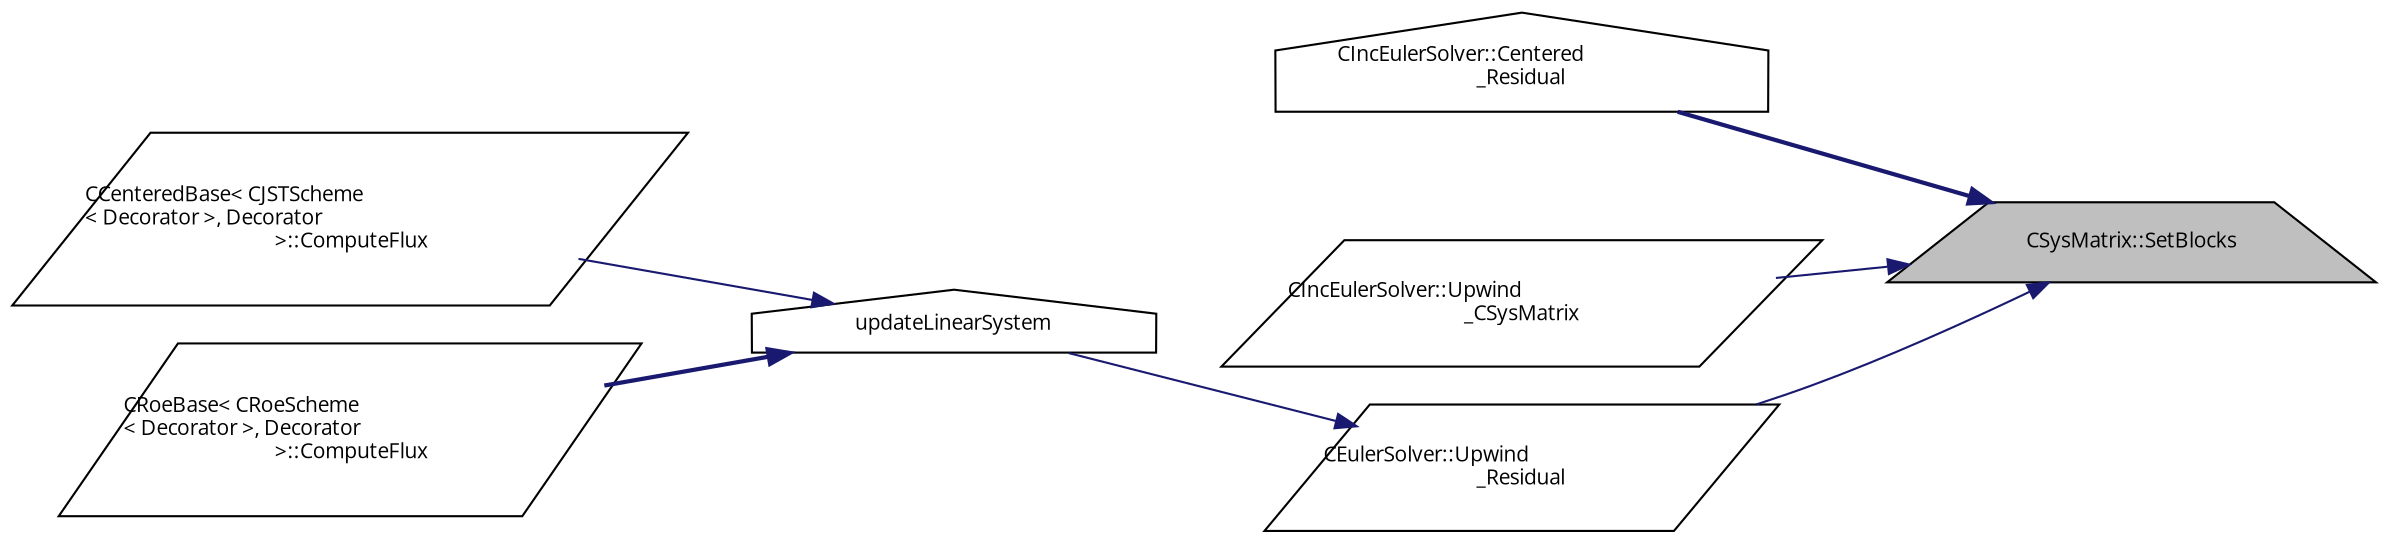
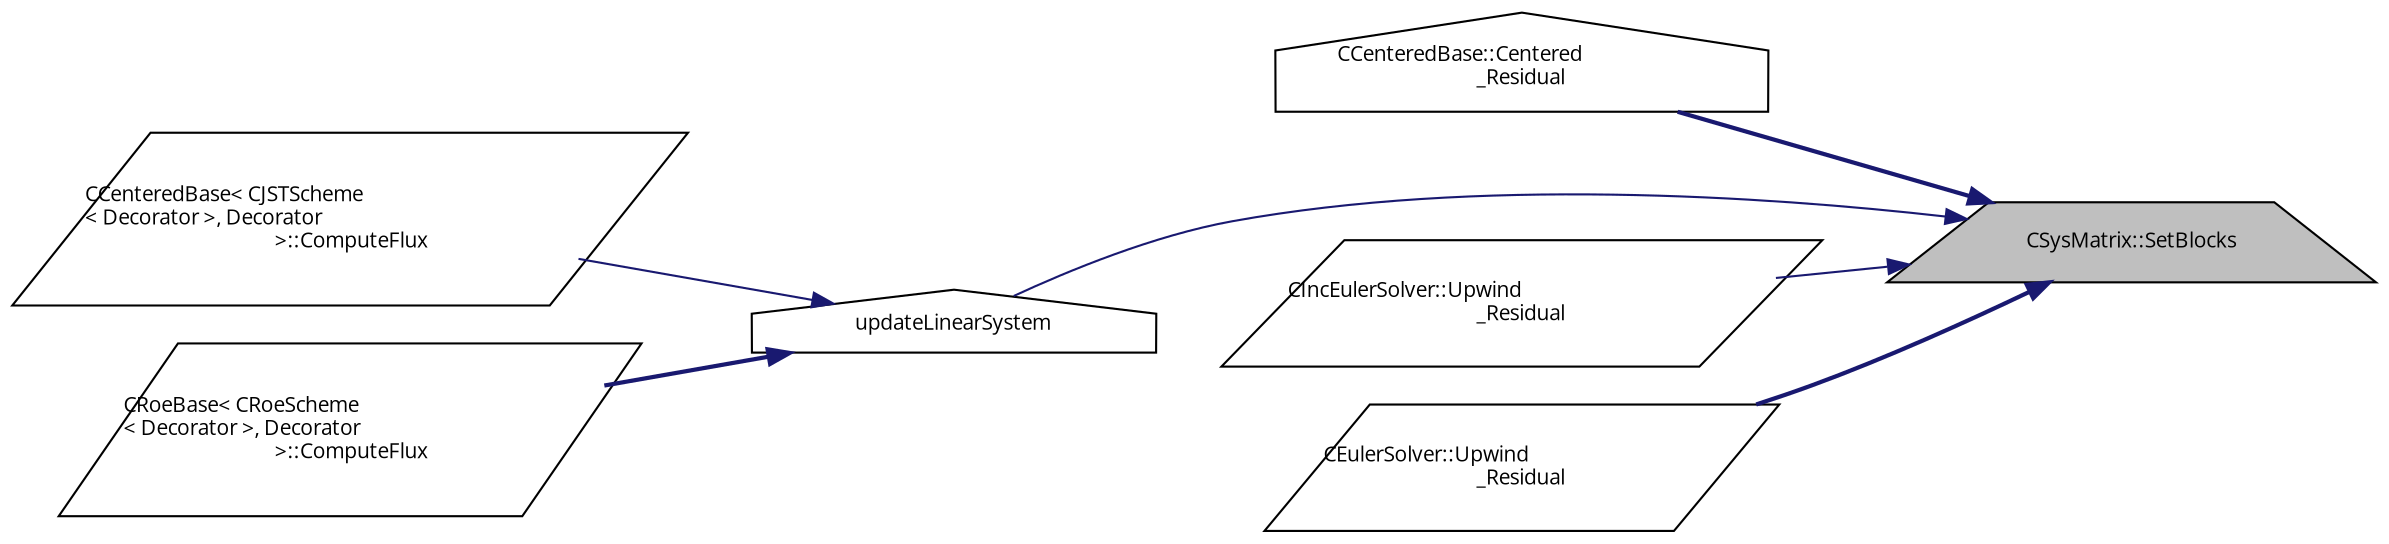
node "CIncEulerSolver::Centered _Residual": label "CIncEulerSolver::Centered _Residual" -> "CCenteredBase::Centered _Residual"
node "CIncEulerSolver::Upwind _CSysMatrix": label "CIncEulerSolver::Upwind _CSysMatrix" -> "CIncEulerSolver::Upwind _Residual"
edge "CEulerSolver::Upwind _Residual" -> "CSysMatrix::SetBlocks": style solid -> bold
edge "updateLinearSystem" -> "CEulerSolver::Upwind _Residual": now "updateLinearSystem" -> "CSysMatrix::SetBlocks"
